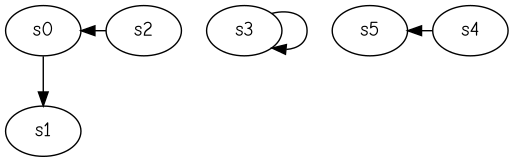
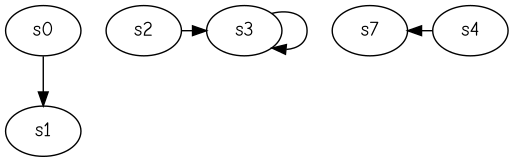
edge "s2" -> "s0": now "s2" -> "s3"
node "s5": label "s5" -> "s7"
